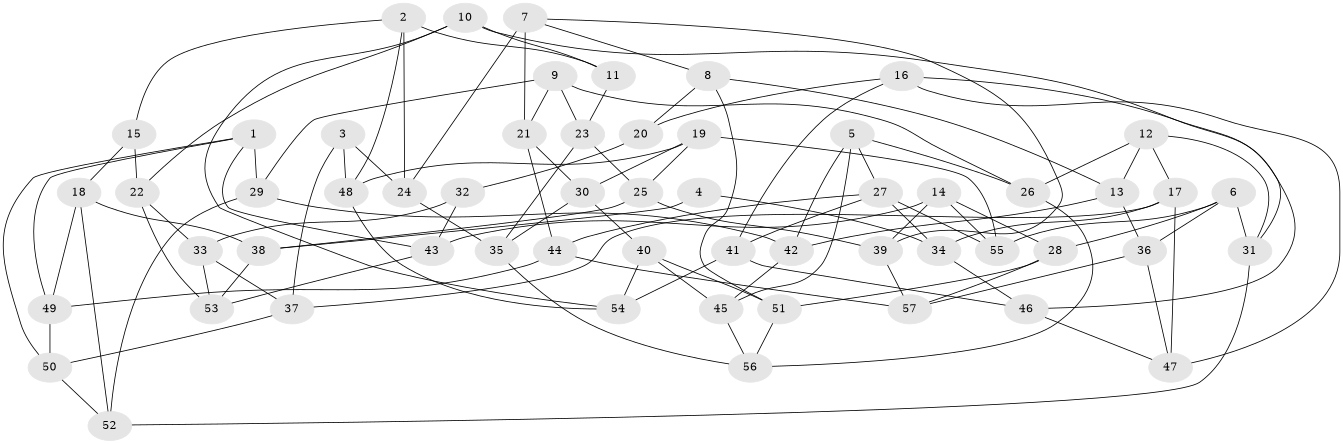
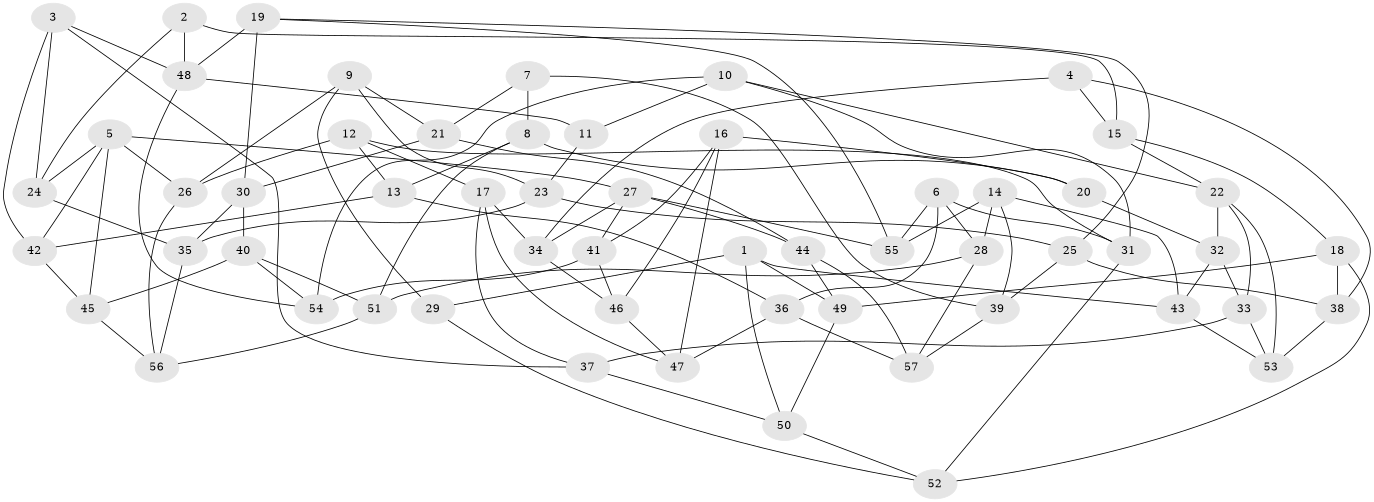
edge "2" -- "11": now "48" -- "11"
edge "7" -- "24": now "5" -- "24"
edge "4" -- "15": added
edge "29" -- "42": now "3" -- "42"
edge "22" -- "32": added
